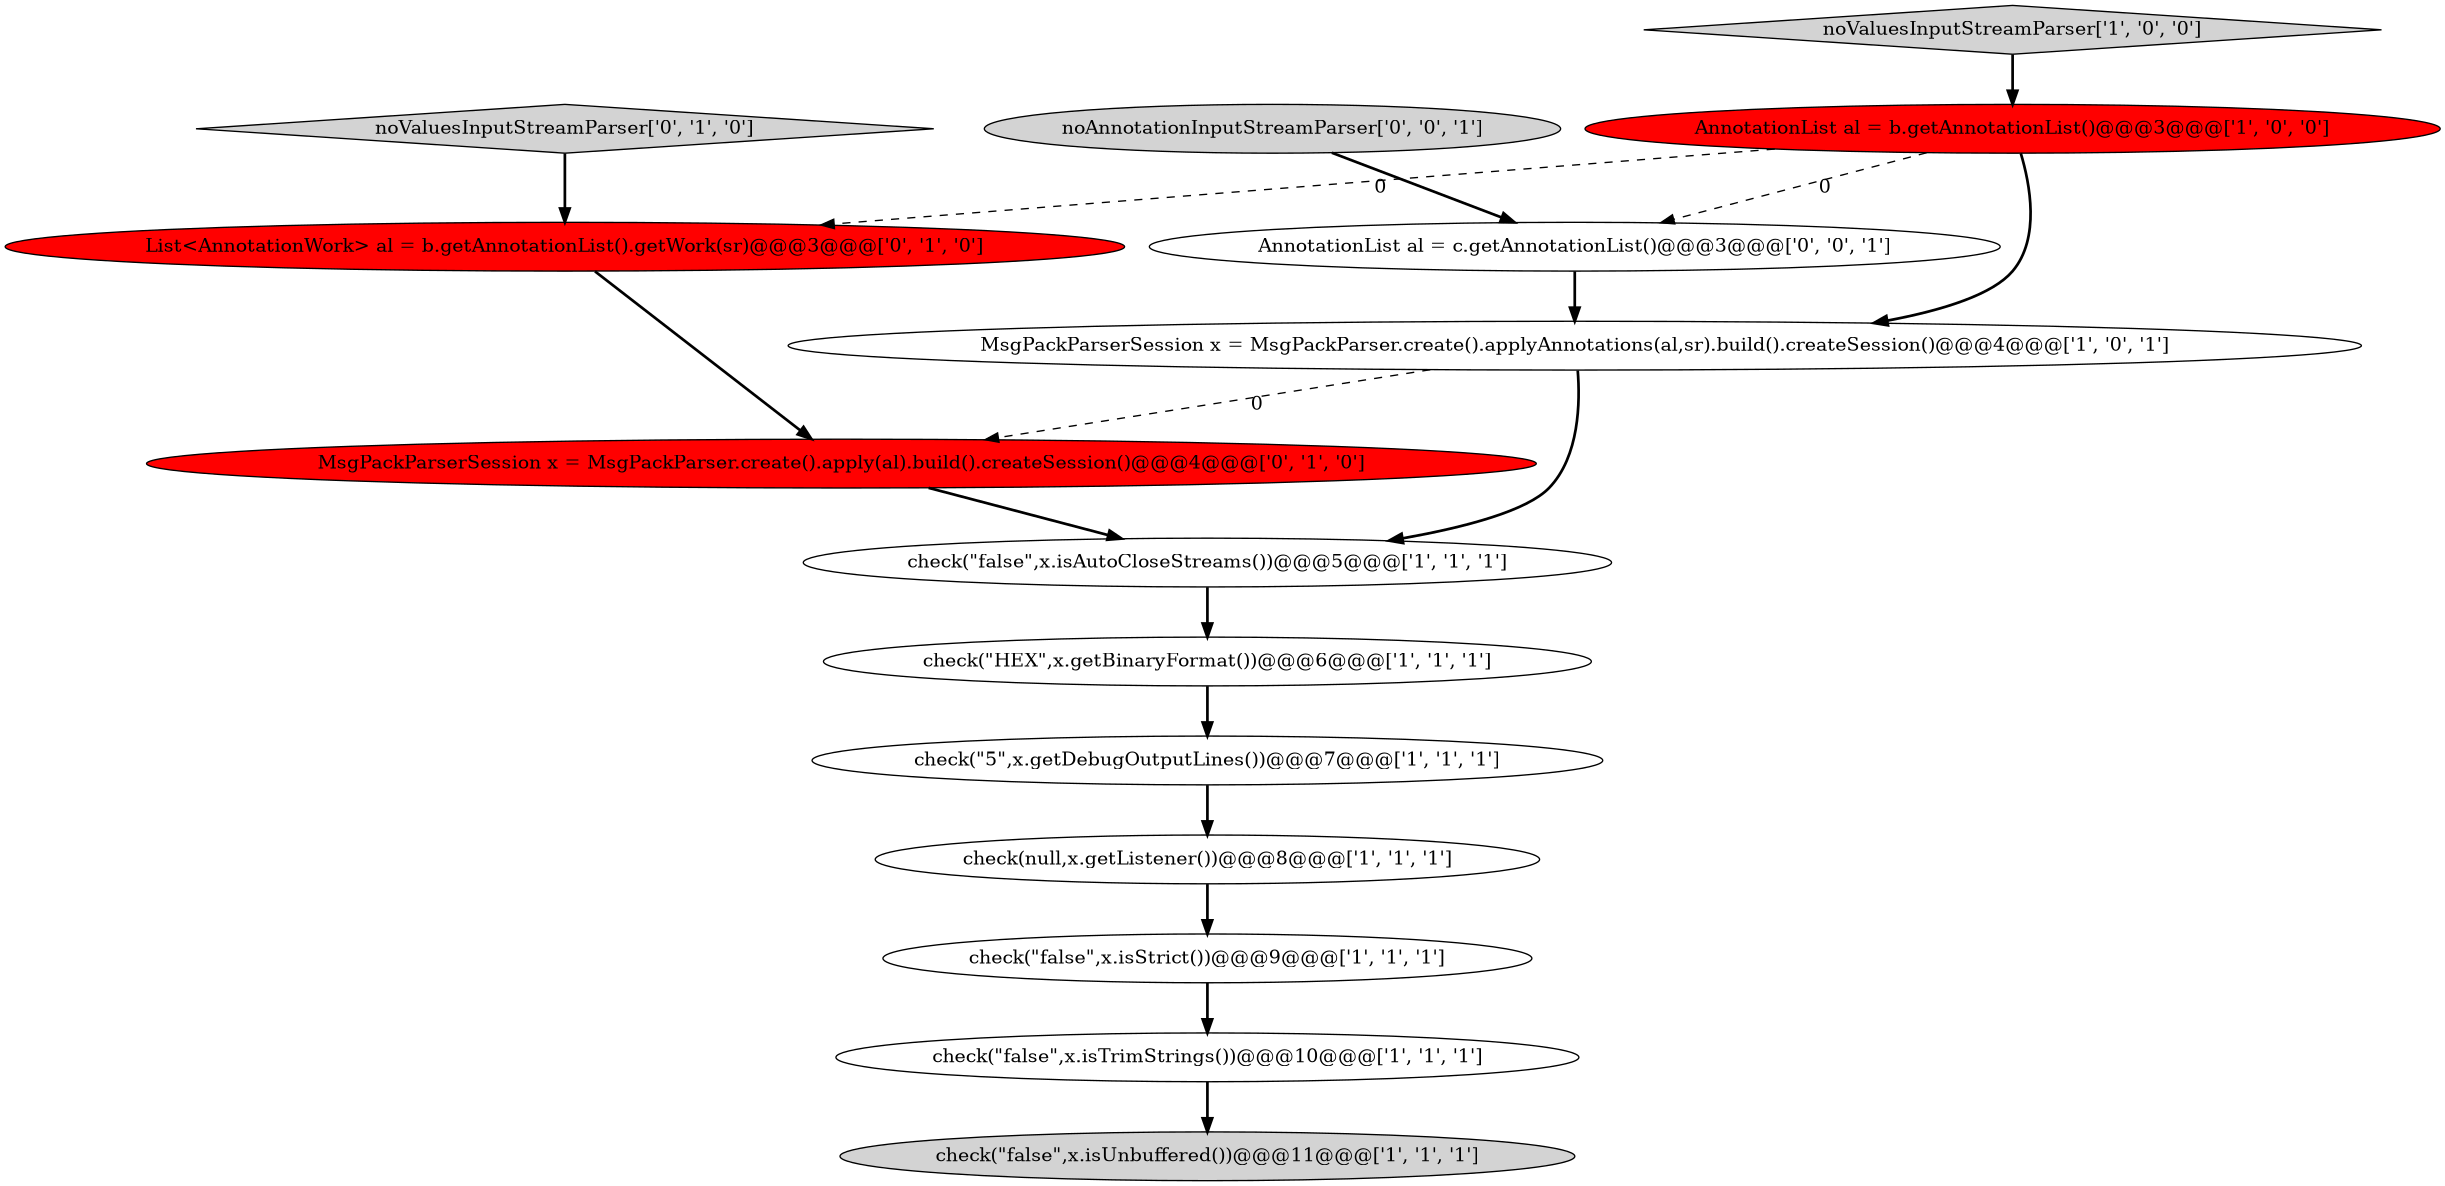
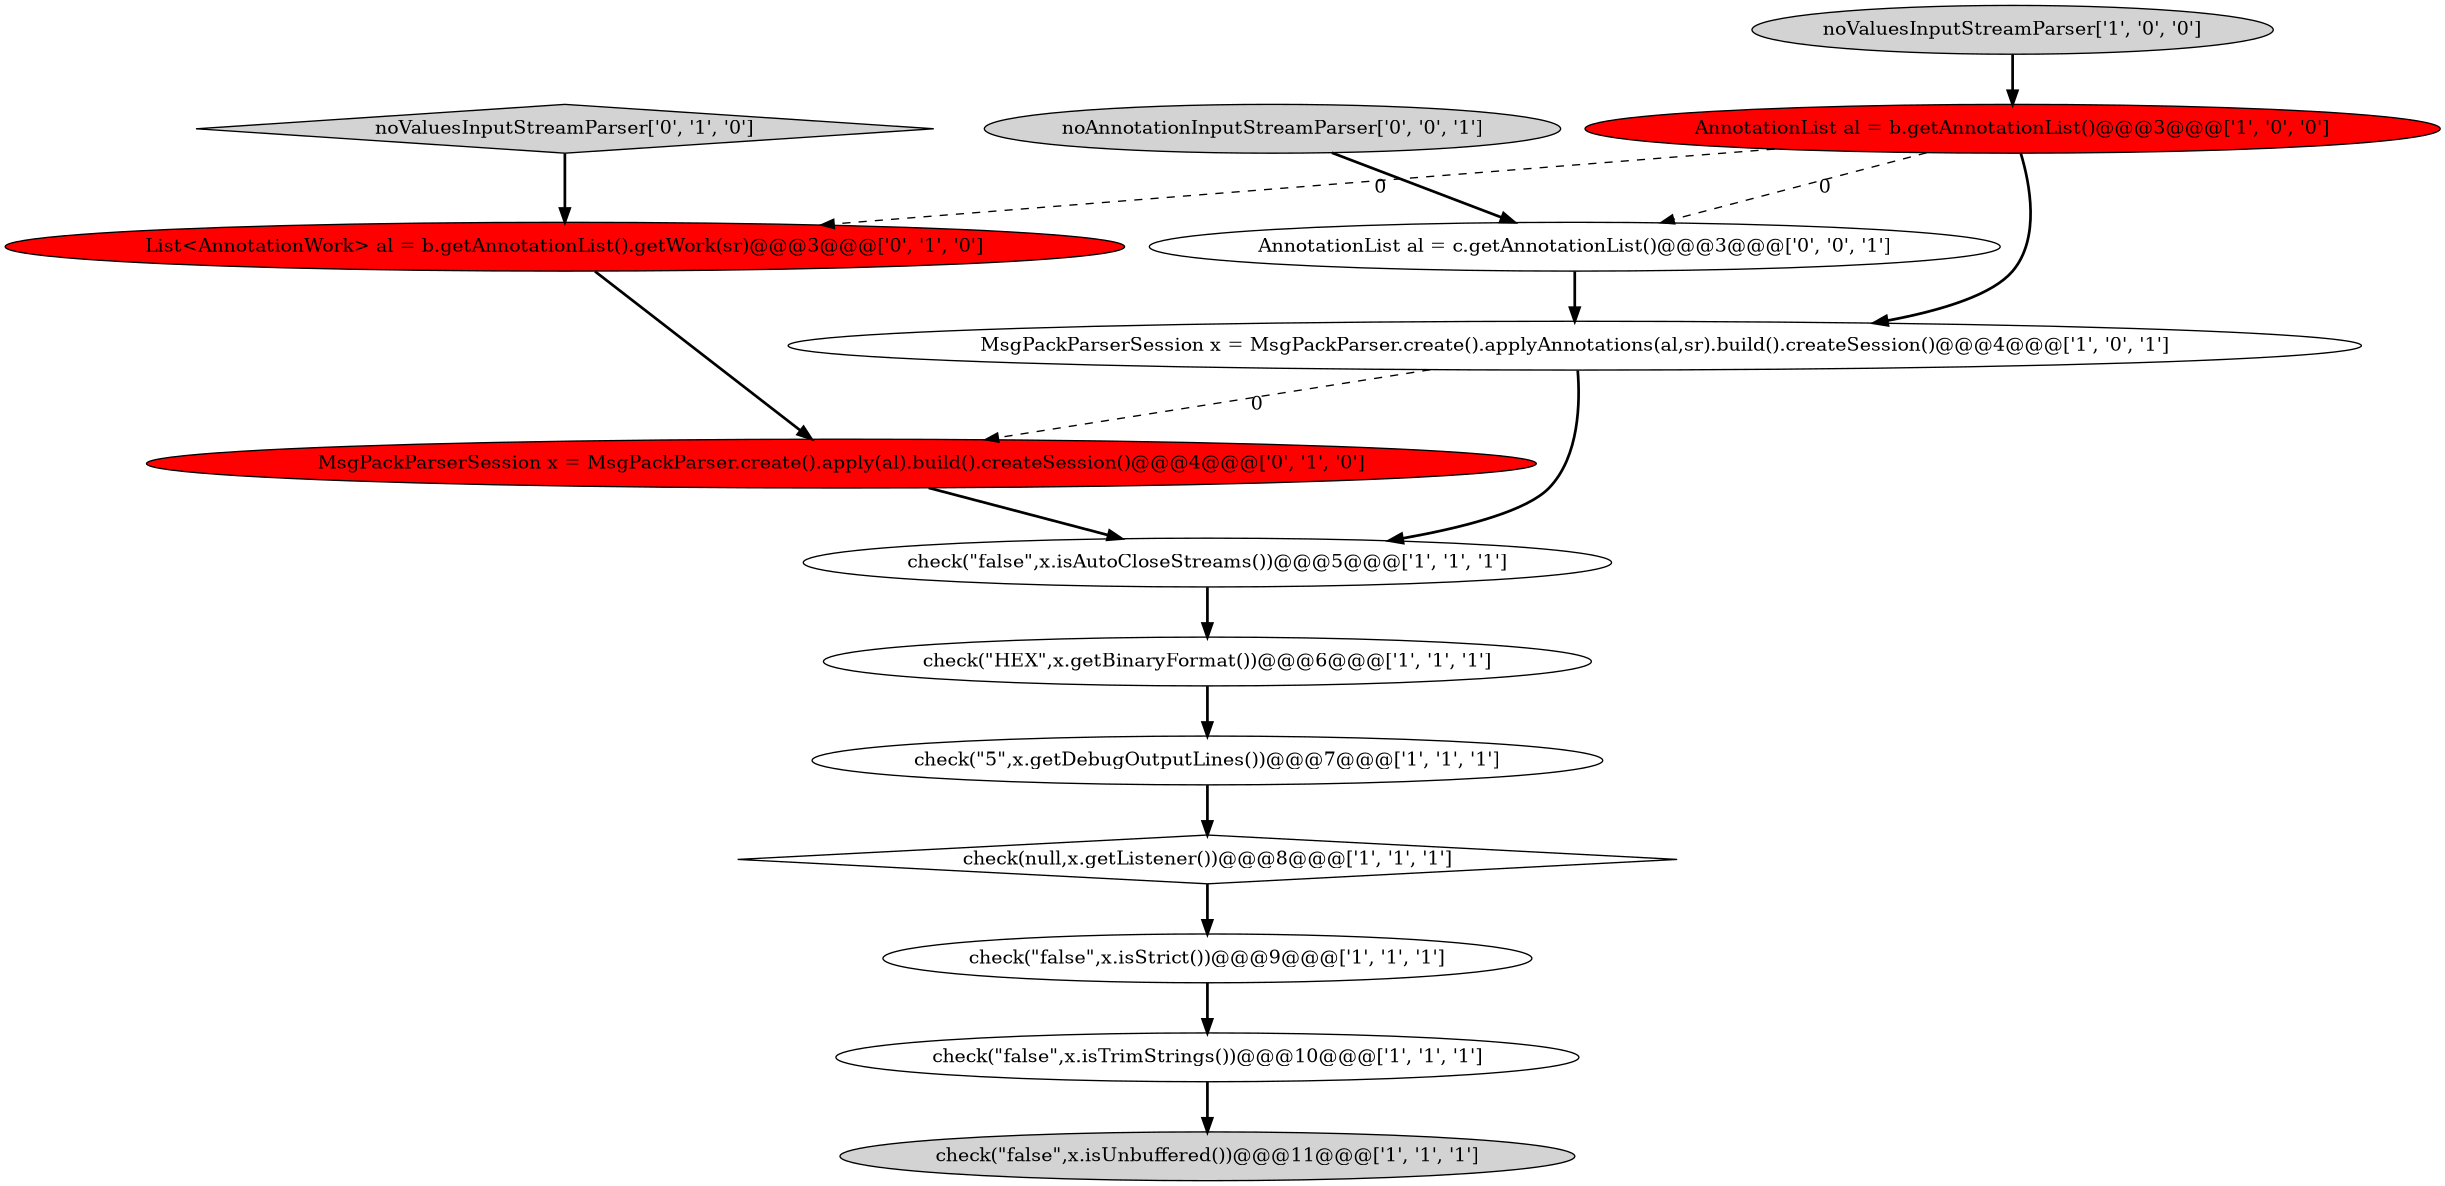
node "noValuesInputStreamParser['1', '0', '0']": shape diamond -> ellipse
node "check(null,x.getListener())@@@8@@@['1', '1', '1']": shape ellipse -> diamond
